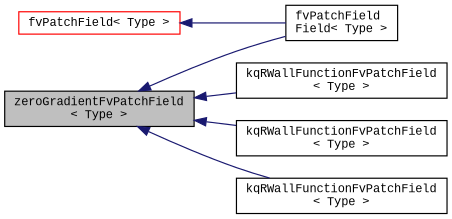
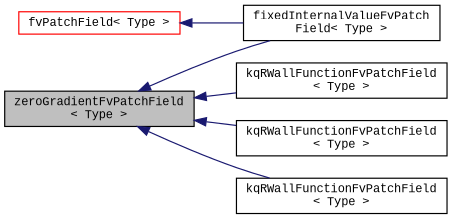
node "fvPatchField Field< Type >": label "fvPatchField Field< Type >" -> "fixedInternalValueFvPatch Field< Type >"
